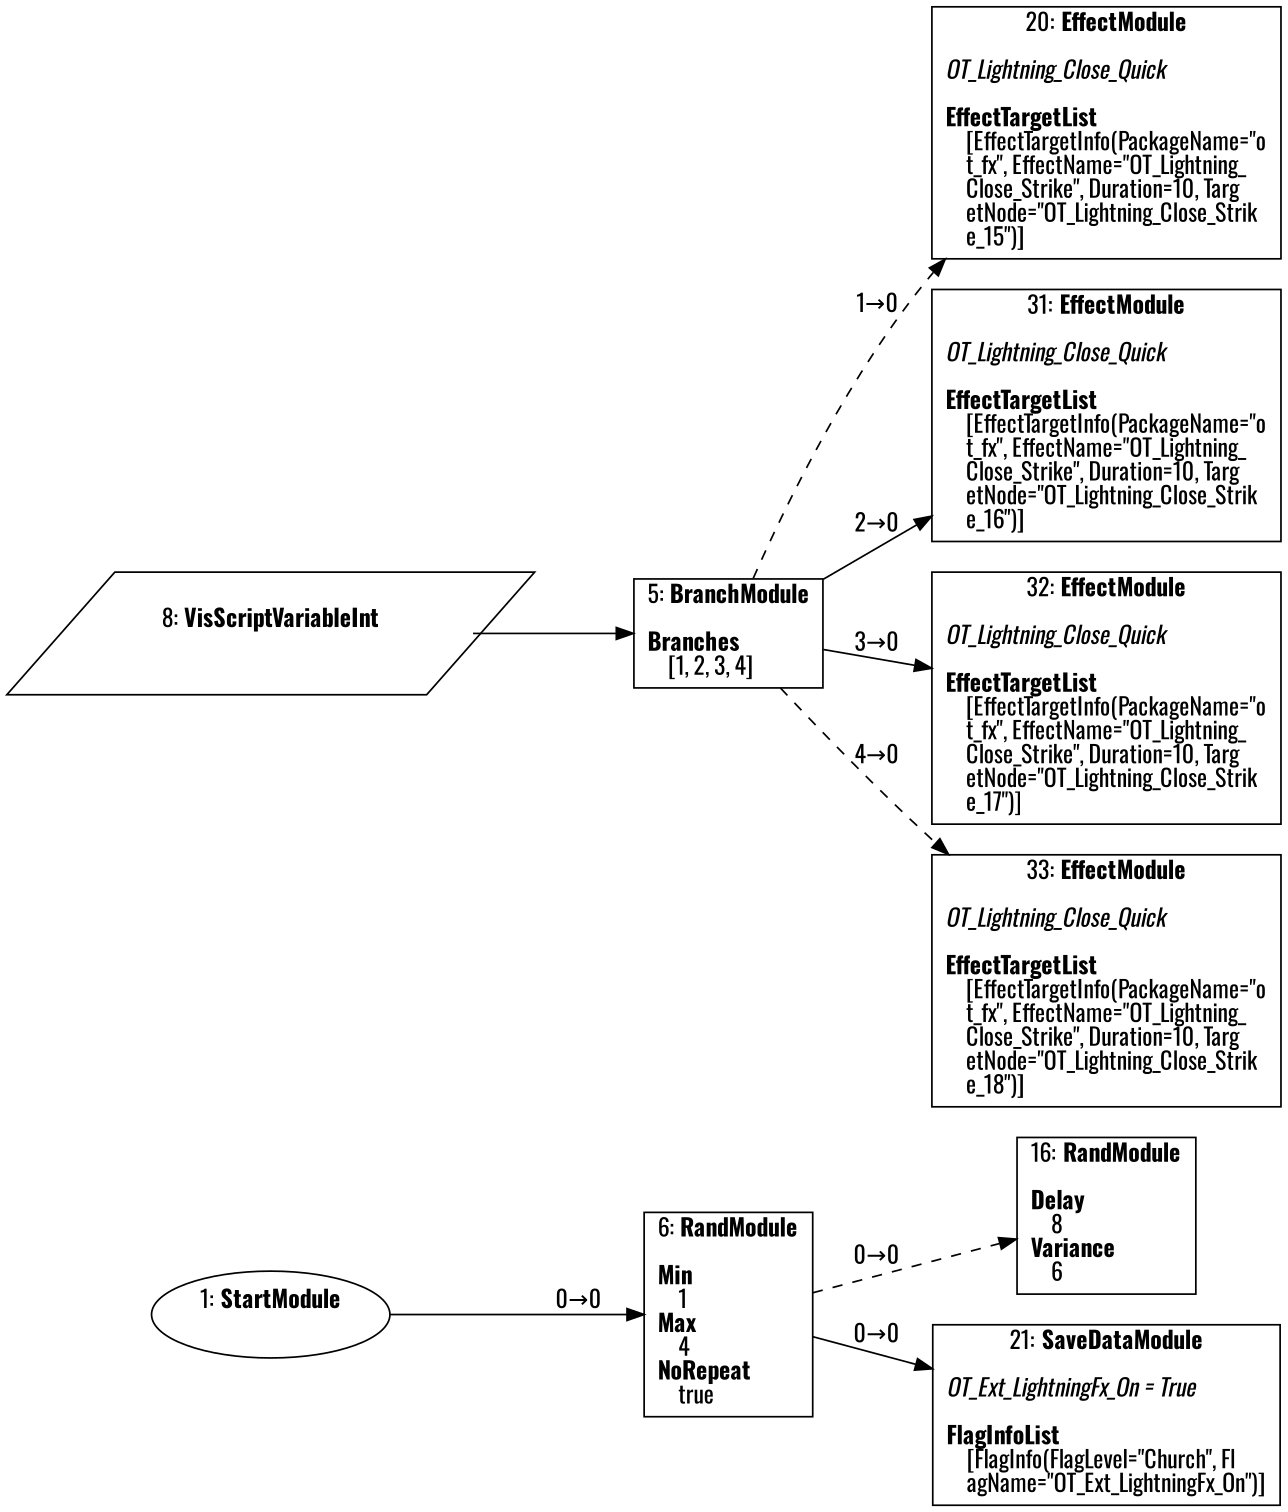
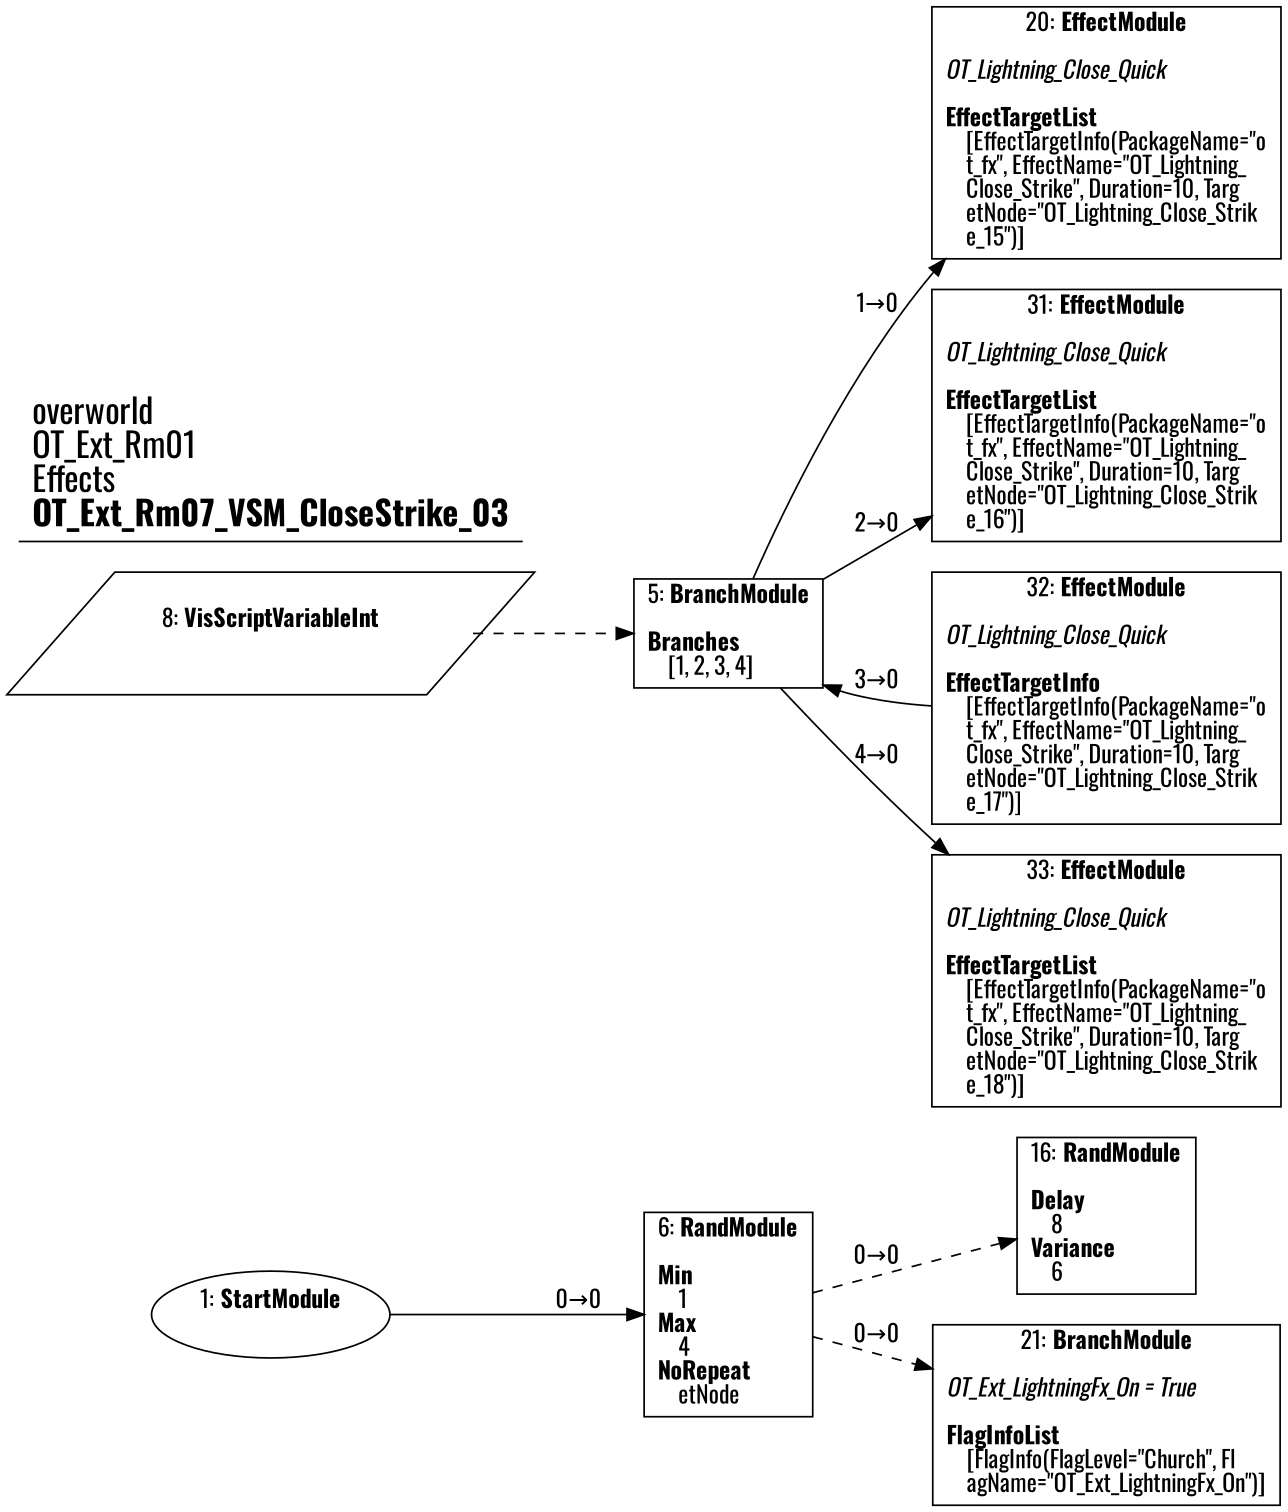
edge "5:" -> "20:": style dashed -> solid
node "overworld": added
edge "8:" -> "5:": style solid -> dashed
edge "5:" -> "32:": reversed
node "32:": text "EffectTargetList" -> "EffectTargetInfo"
edge "5:" -> "33:": style dashed -> solid
node "21:": text "SaveDataModule" -> "BranchModule"
edge "6:" -> "21:": style solid -> dashed
node "6:": text "true" -> "etNode"
